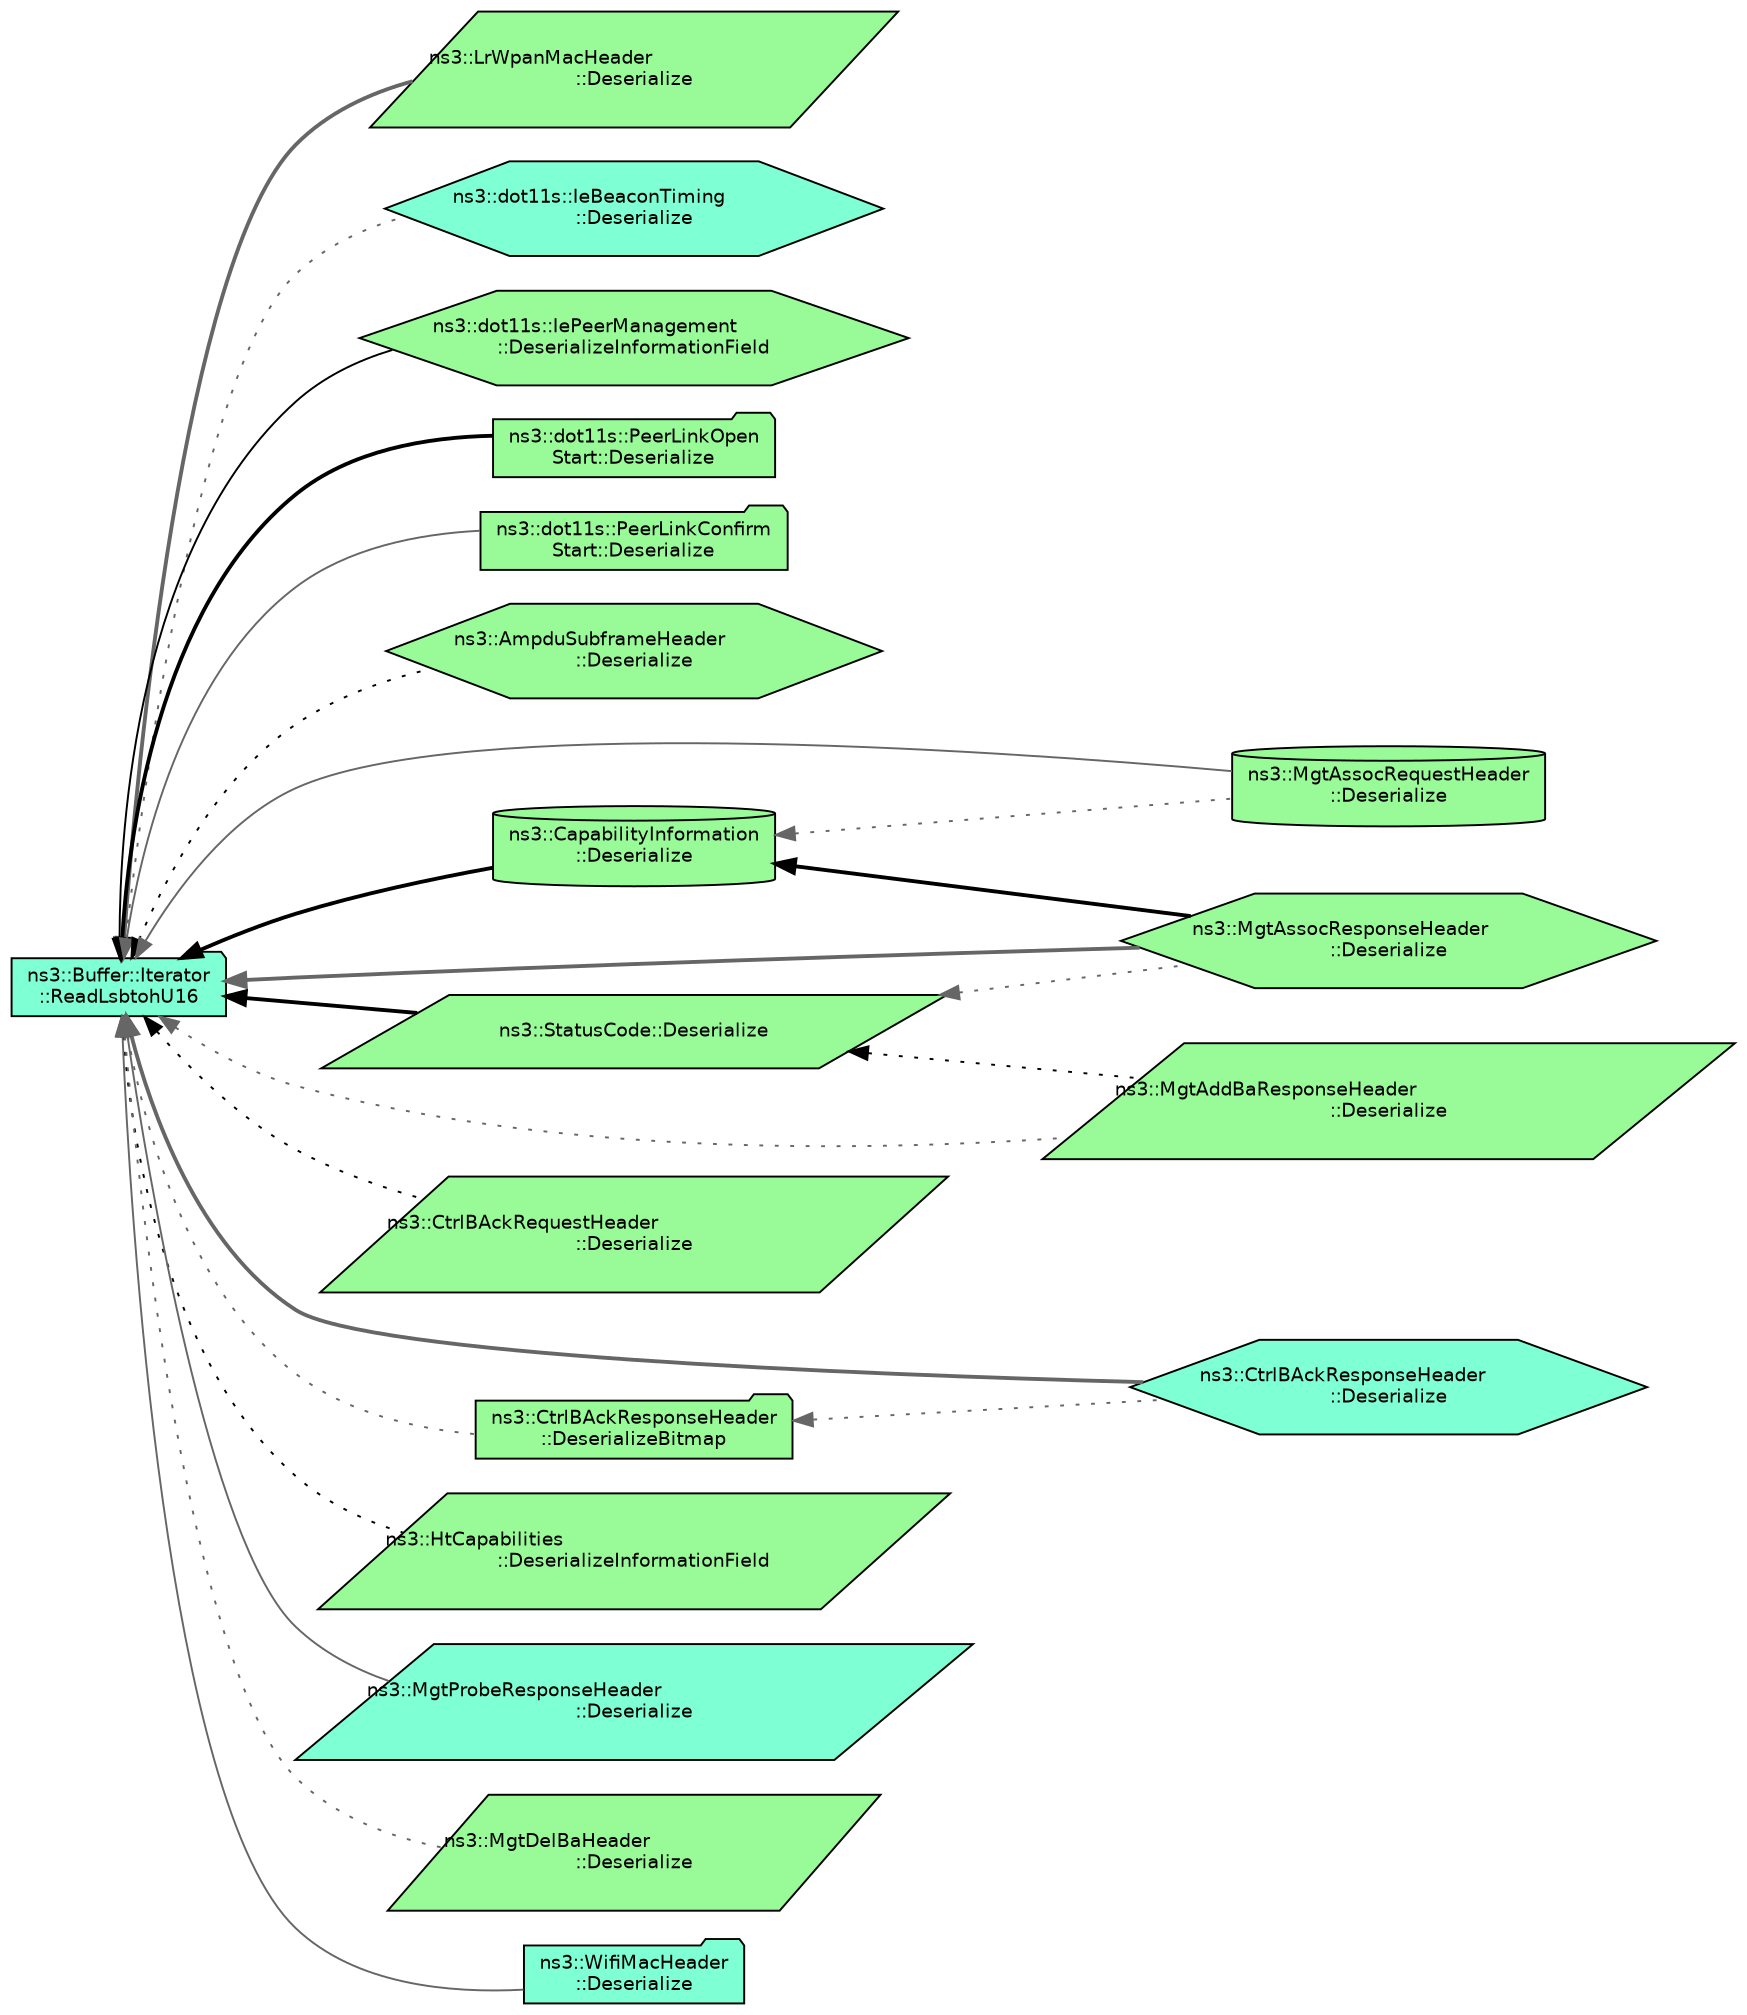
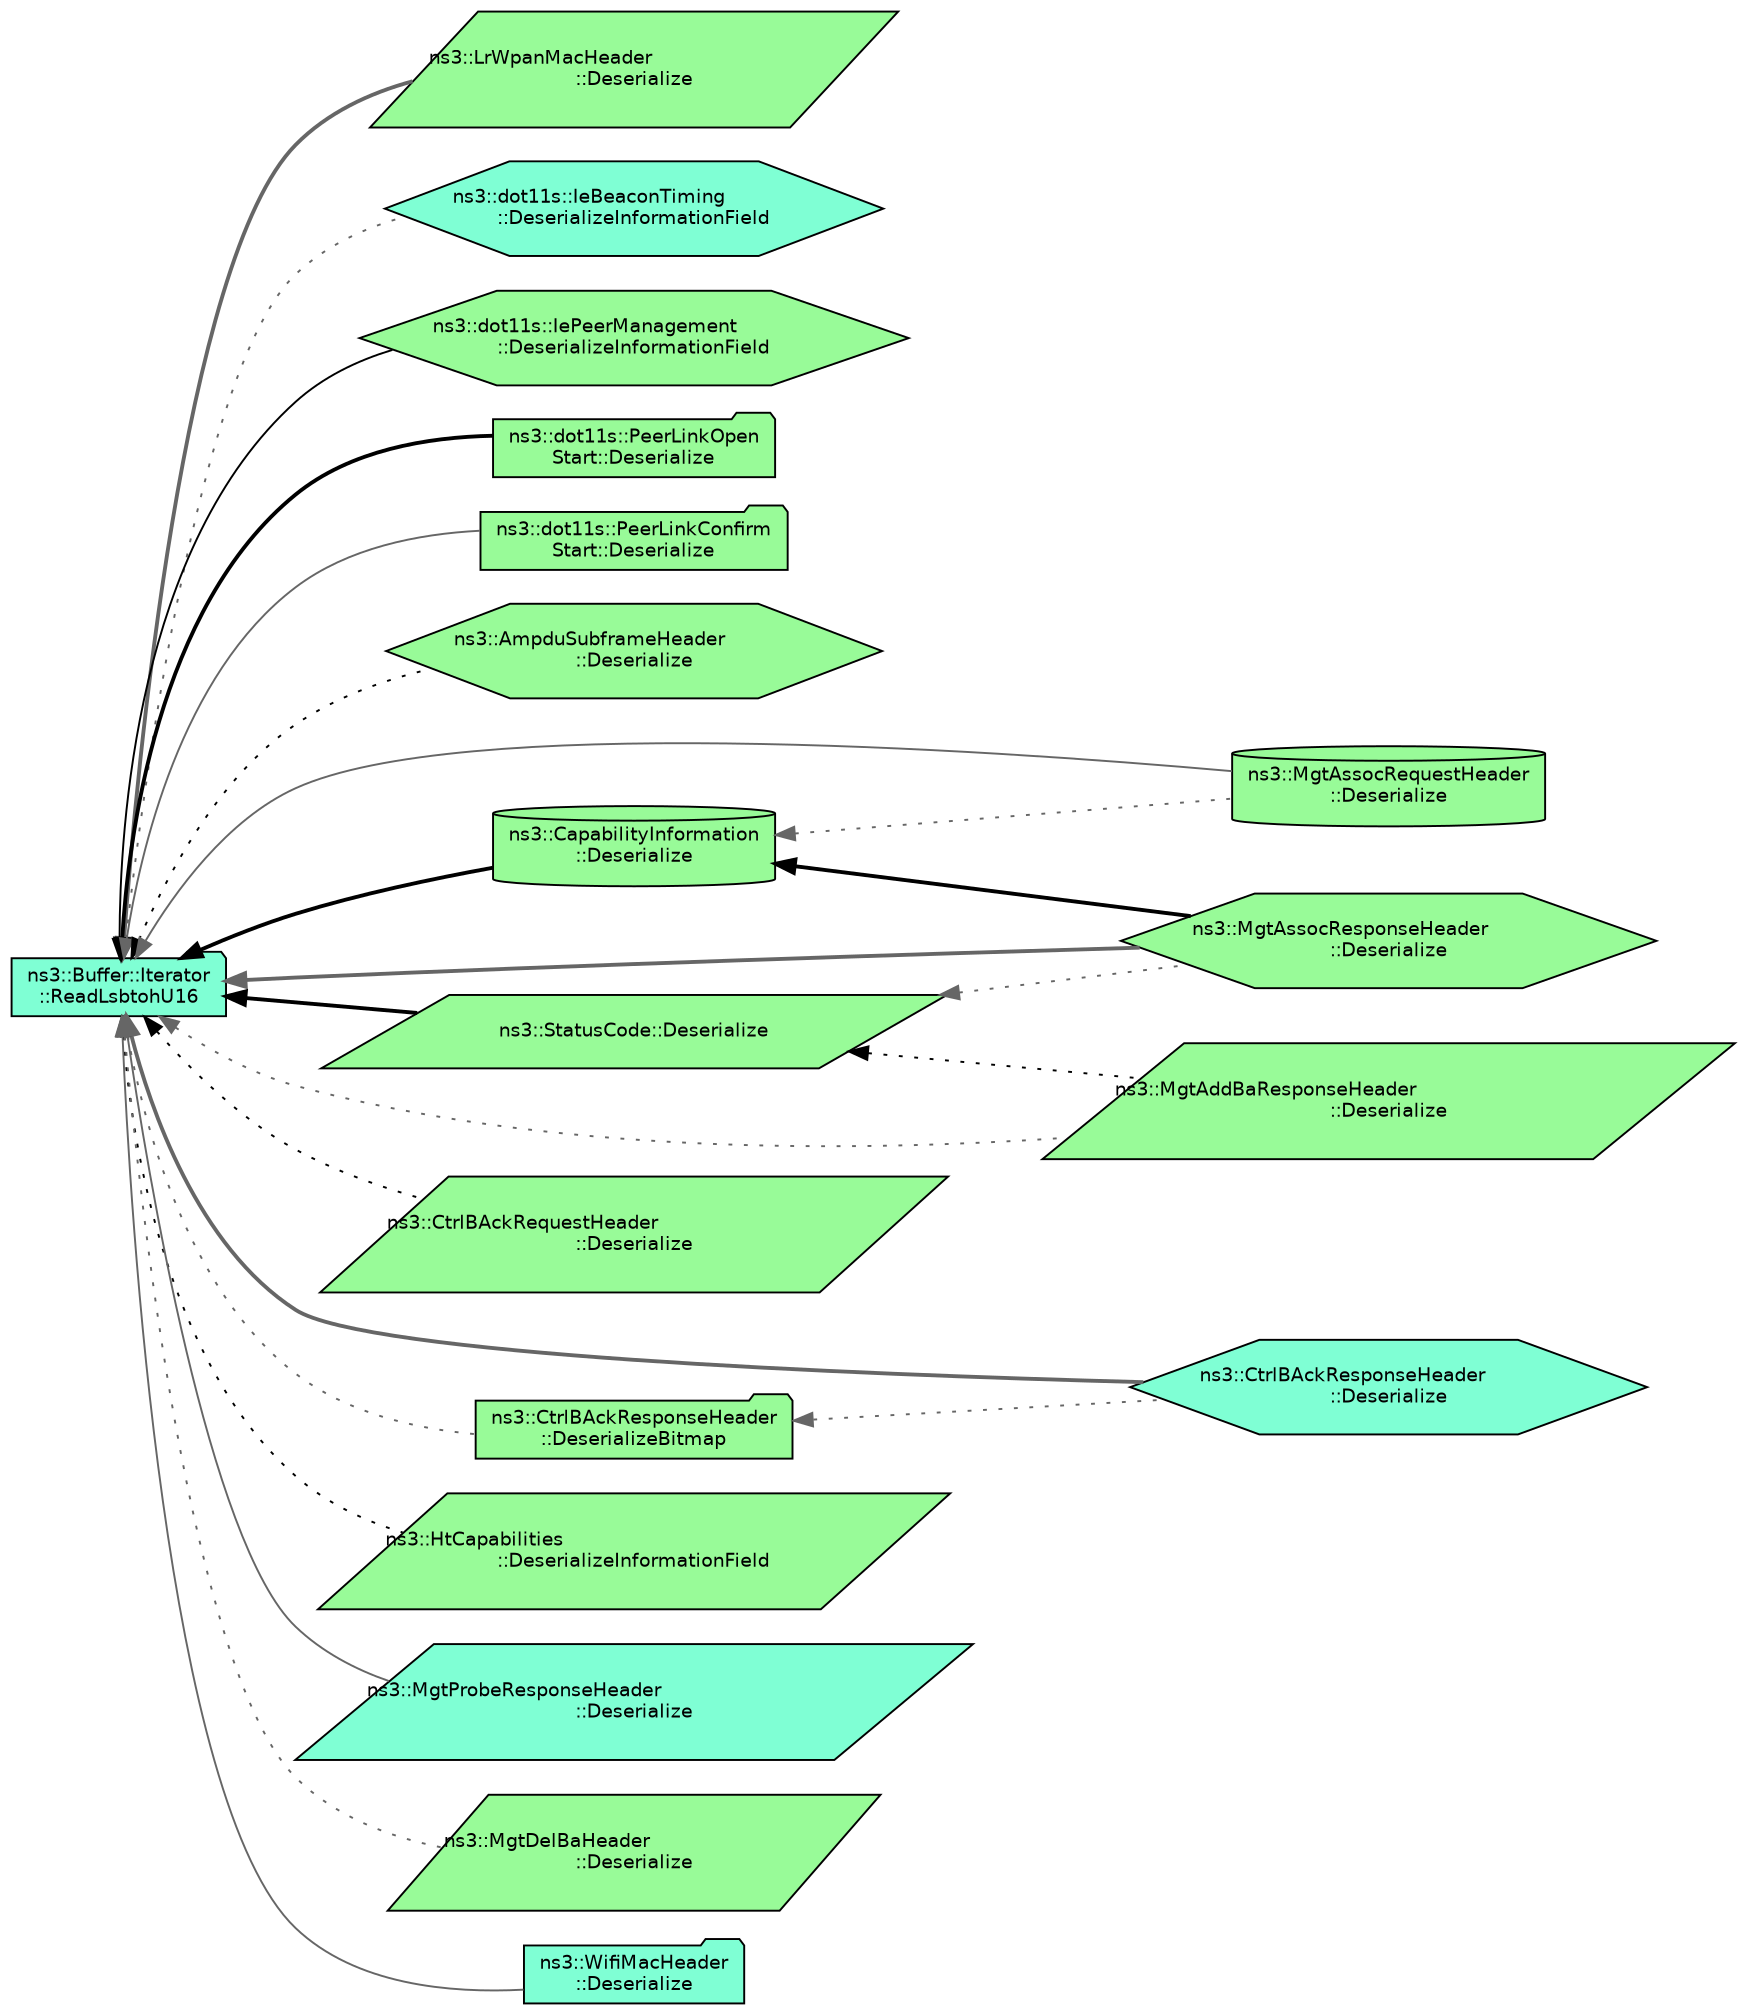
node "ns3::dot11s::IeBeaconTiming ::Deserialize": label "ns3::dot11s::IeBeaconTiming ::Deserialize" -> "ns3::dot11s::IeBeaconTiming ::DeserializeInformationField"
